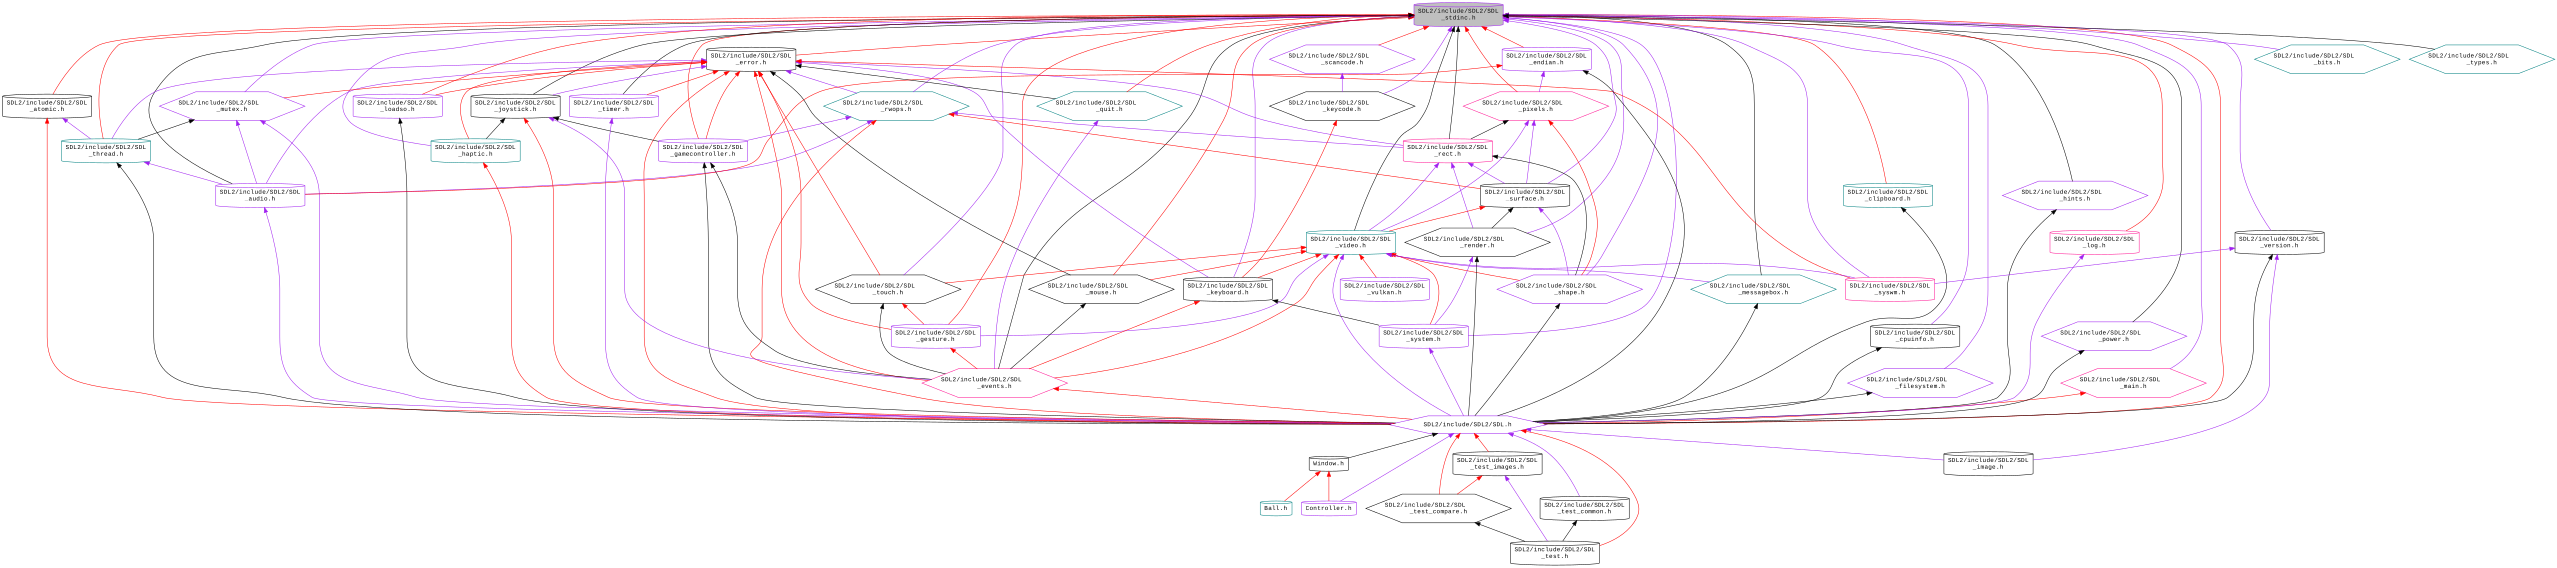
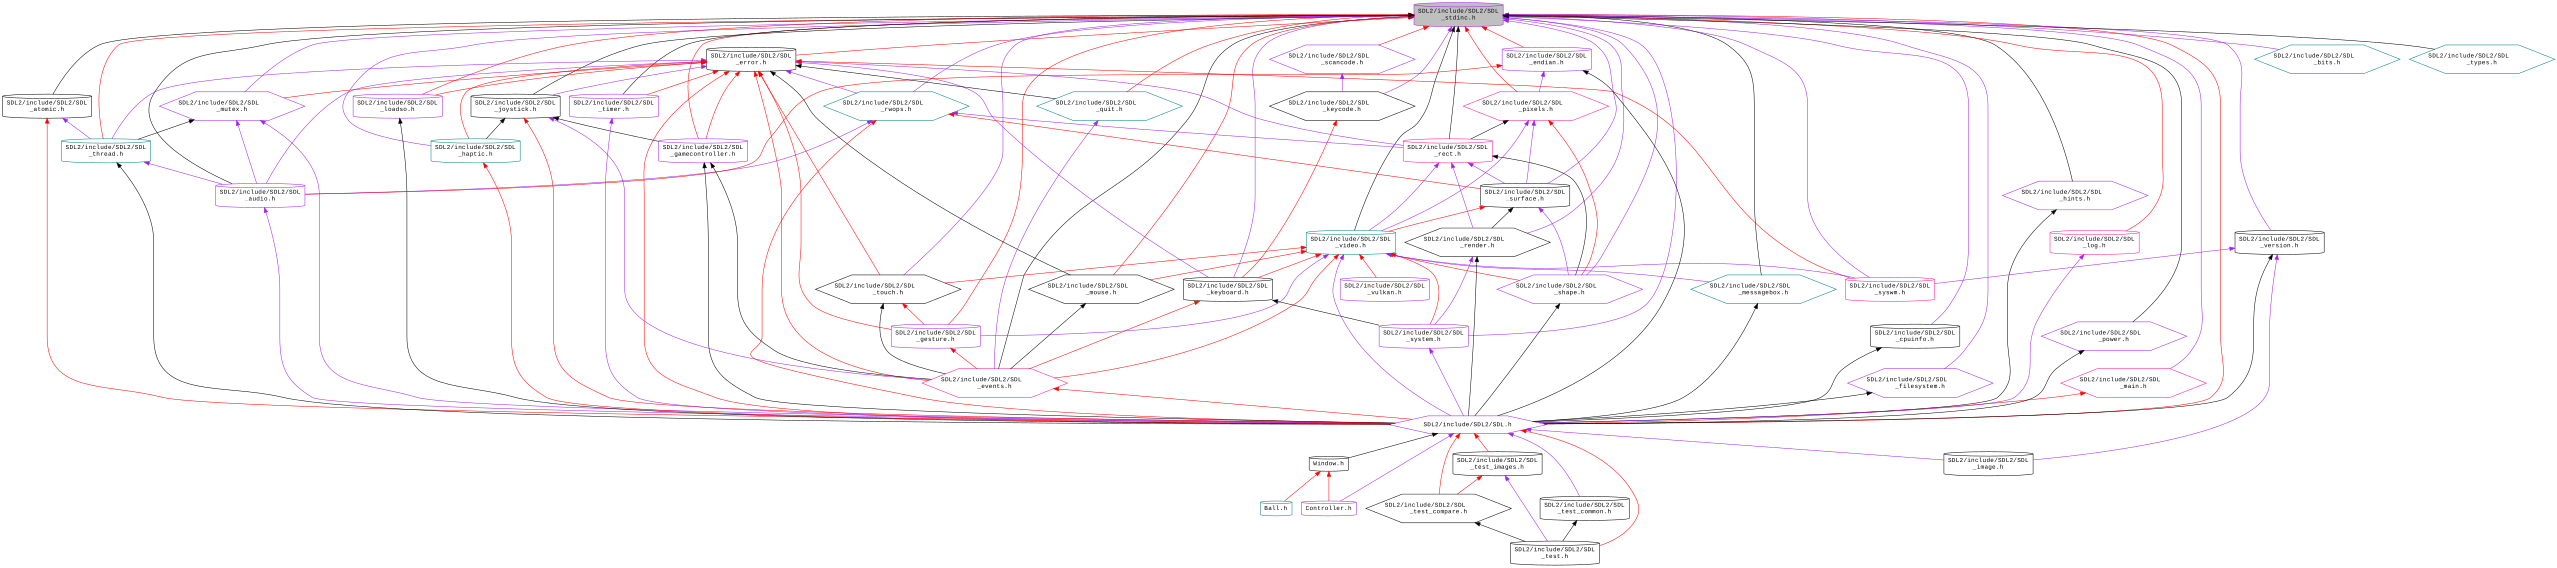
edge "SDL2/include/SDL2/SDL _atomic.h" -> "SDL2/include/SDL2/SDL _stdinc.h": color red -> black
edge "SDL2/include/SDL2/SDL _gamecontroller.h" -> "SDL2/include/SDL2/SDL _rwops.h": removed
node "SDL2/include/SDL2/SDL _clipboard.h": removed
